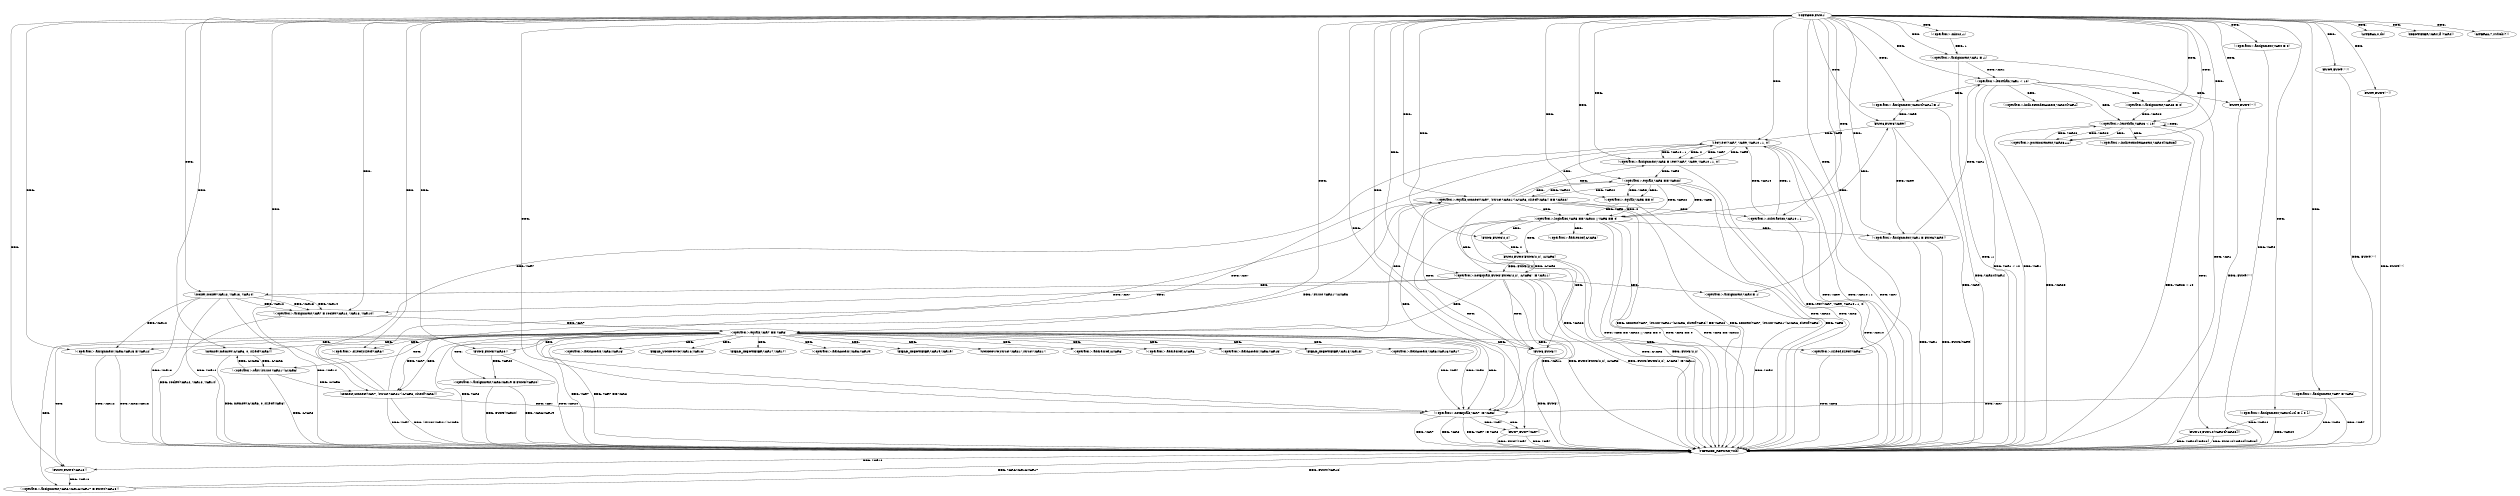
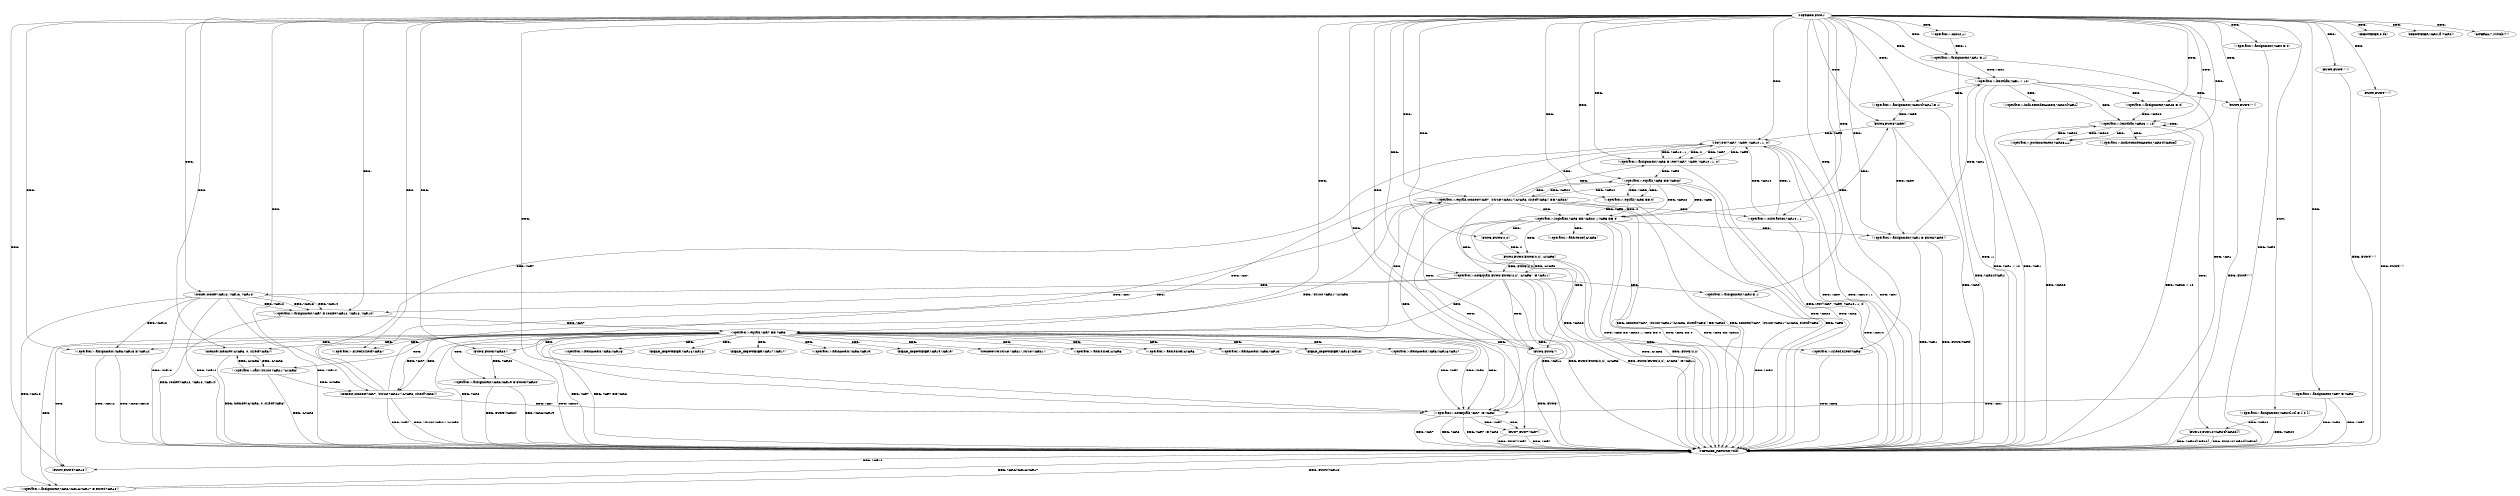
node "(LITERAL,0,do)": label "(LITERAL,0,do)" -> "(IDENTIFIER,0,do)"
edge "(METHOD,FUN1)" -> "(<operator>.assignment,VAR24[10] = { 0 })": label "DDG: " -> "FUN: "
node "(FIELD_UNKNOWN,VAR16,VAR16)": label "(FIELD_UNKNOWN,VAR16,VAR16)" -> "(FIELD_IDENTIFIER,VAR16,VAR16)"
edge "(FUN4,FUN4(VAR18))" -> "(<operator>.assignment,VAR6.VAR16.VAR17 = FUN4(VAR18))": now "(socket,socket(VAR12, VAR13, VAR14))" -> "(<operator>.assignment,VAR6.VAR16.VAR17 = FUN4(VAR18))"
